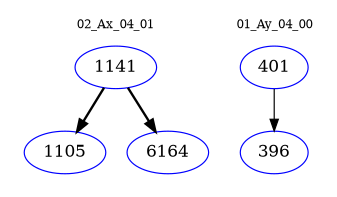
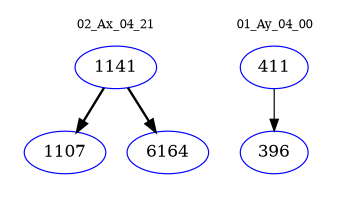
cluster "02_Ax_04_01": label "02_Ax_04_01" -> "02_Ax_04_21"
node "401": label "401" -> "411"
node "1105": label "1105" -> "1107"
